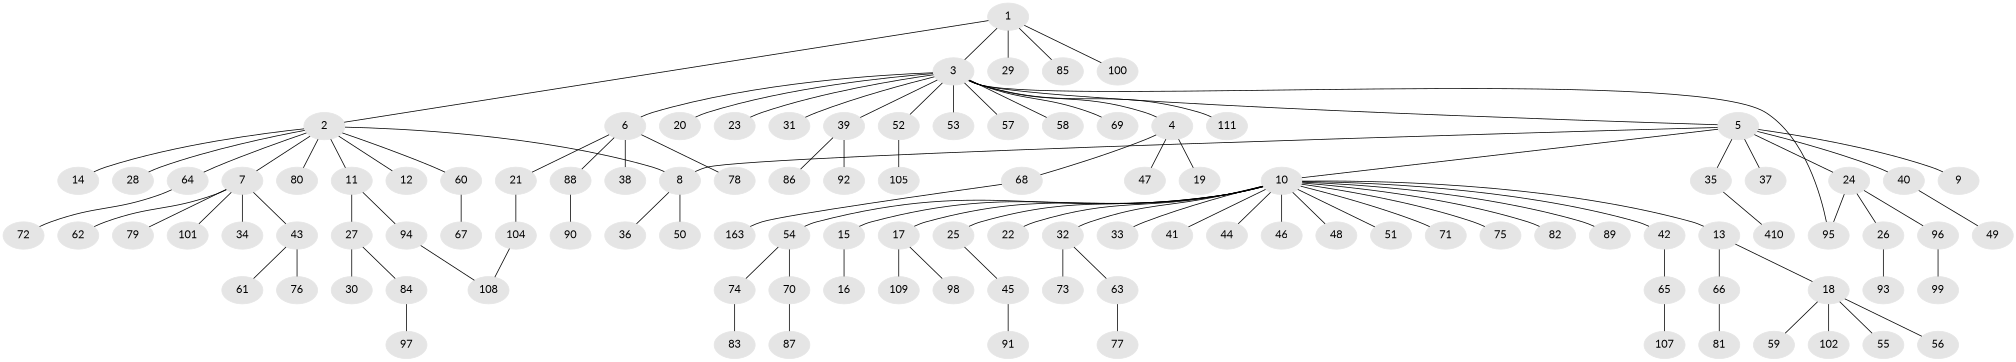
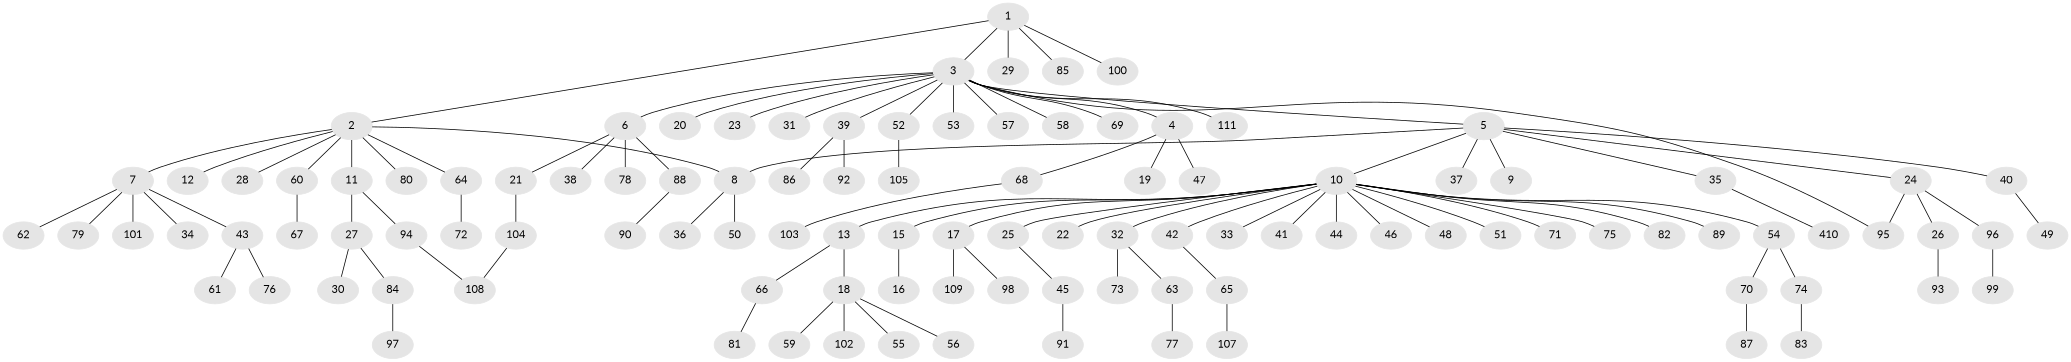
node "14": removed
node "163": label "163" -> "103"
